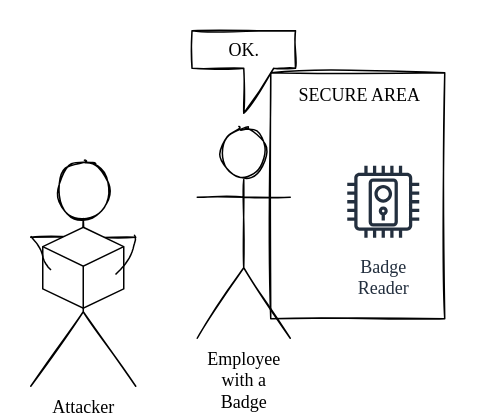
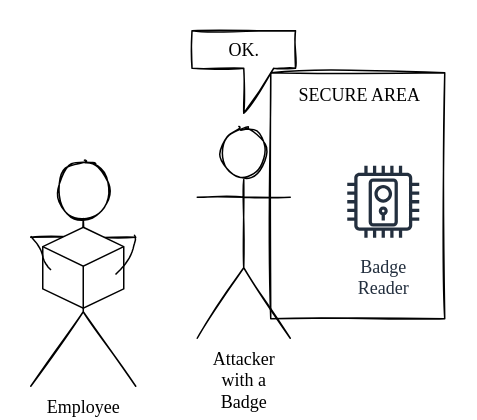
node "Employee with a Badge": label "Employee with a Badge" -> "Attacker with a Badge"
node "Attacker": label "Attacker" -> "Employee"
